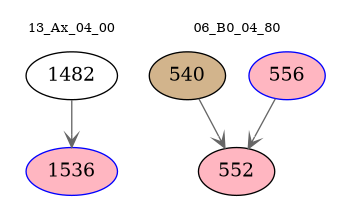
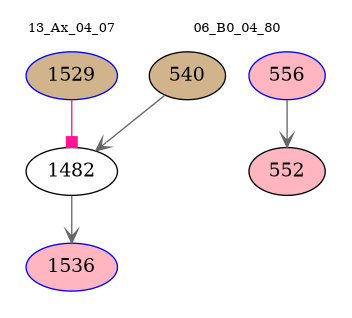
cluster "13_Ax_04_00": label "13_Ax_04_00" -> "13_Ax_04_07"
node "1529": added
edge "540" -> "552": now "540" -> "1482"
